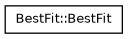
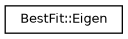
node "BestFit::BestFit": label "BestFit::BestFit" -> "BestFit::Eigen"
